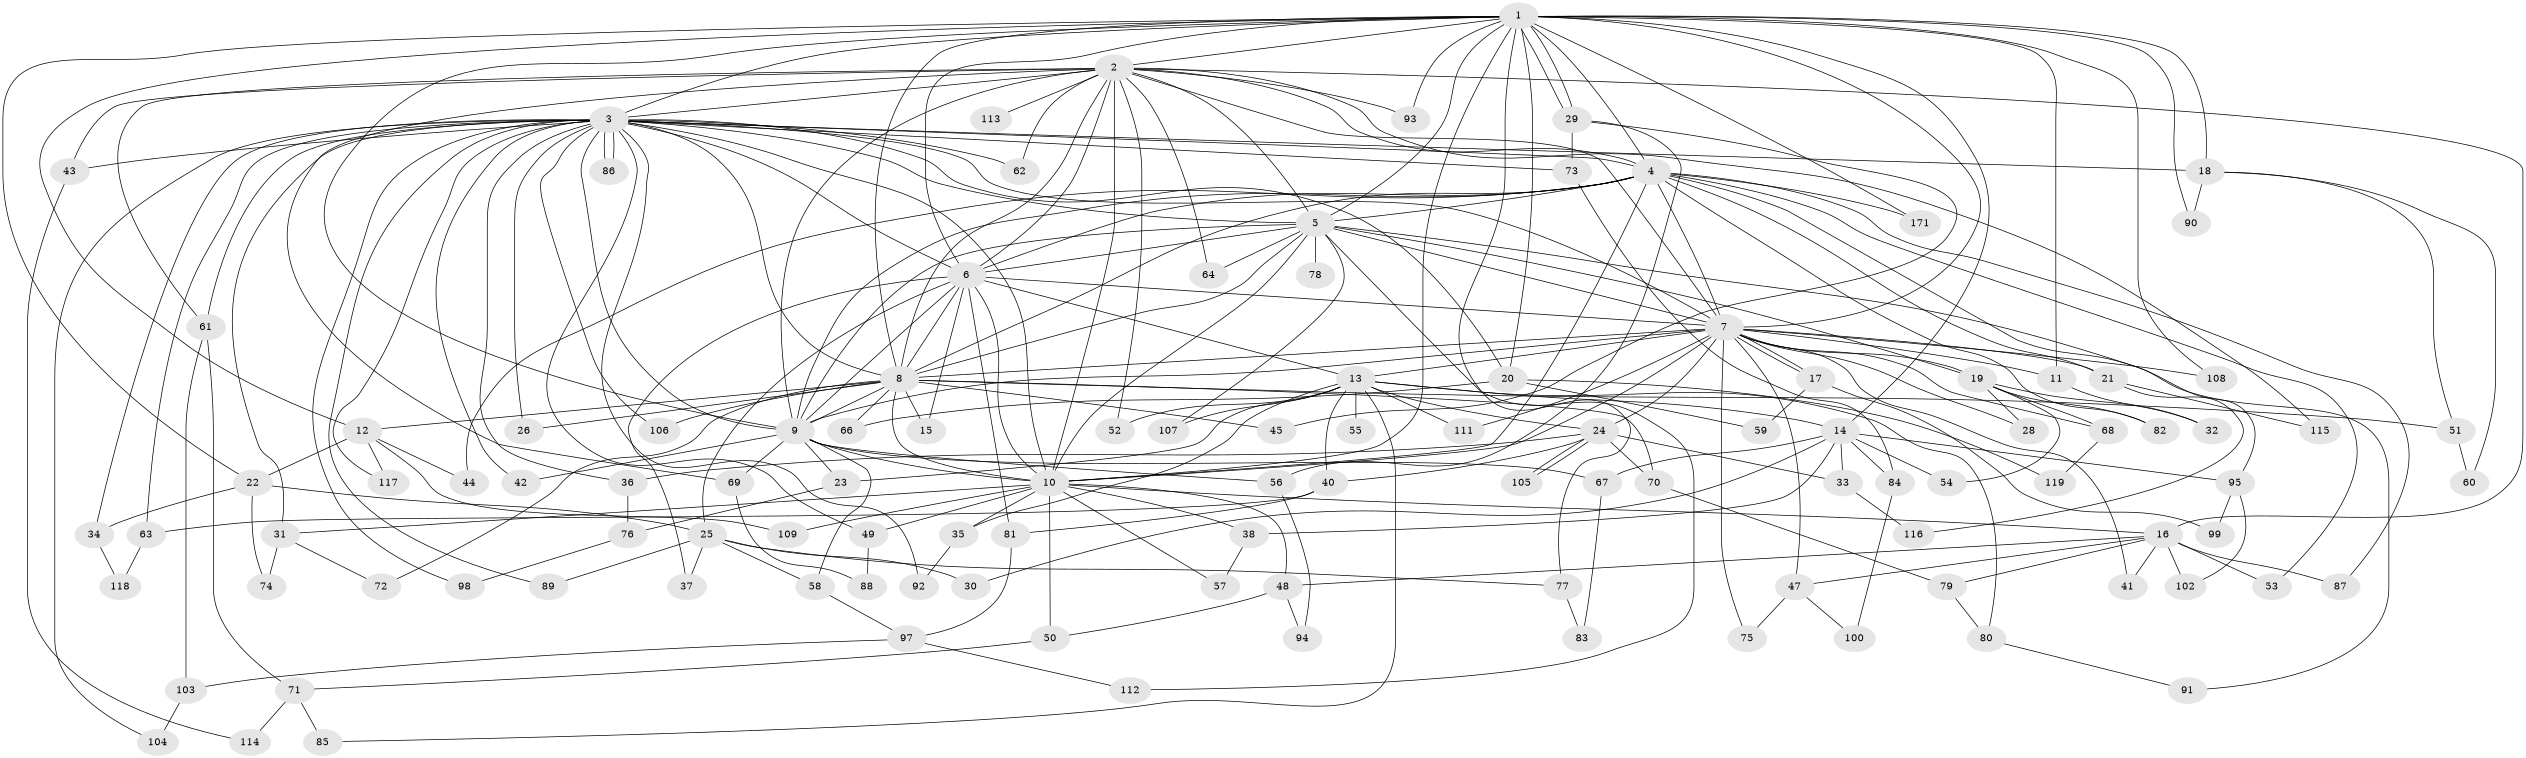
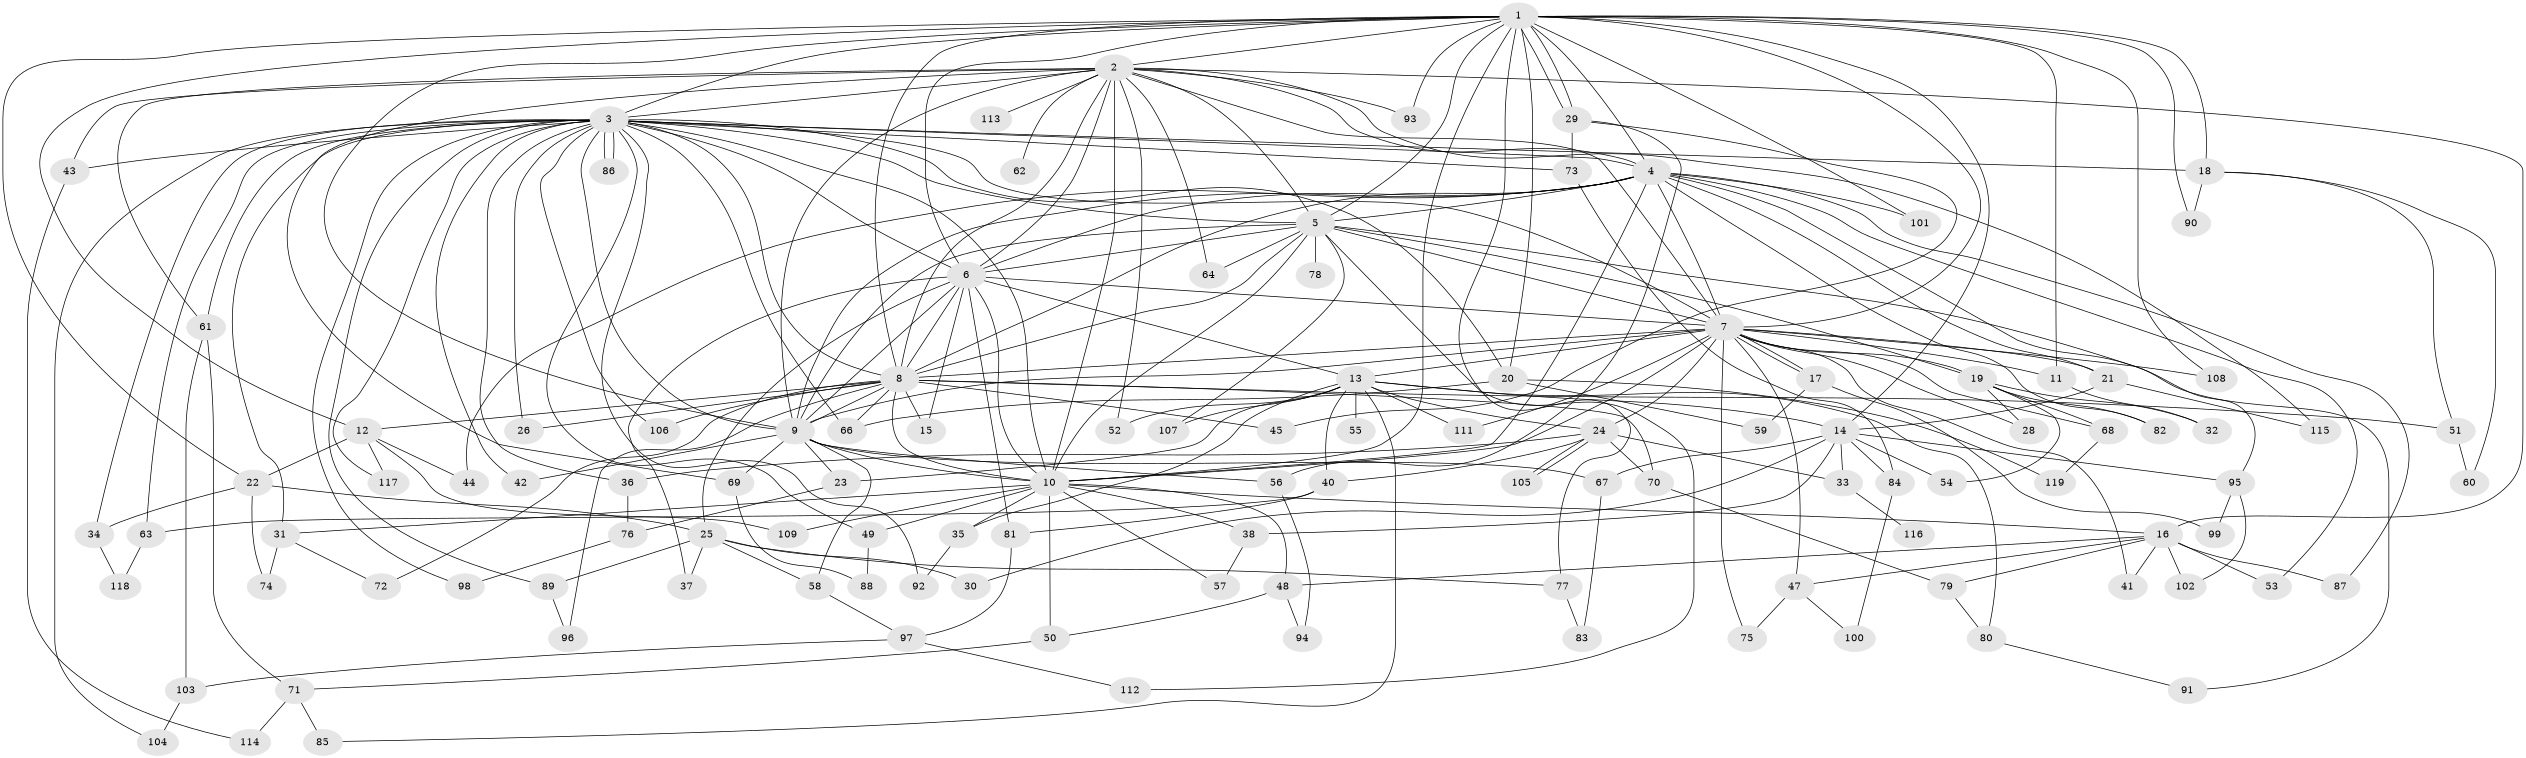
edge "3" -- "62": now "3" -- "66"
node "171": label "171" -> "101"
edge "21" -- "116": now "21" -- "14"
node "96": added
